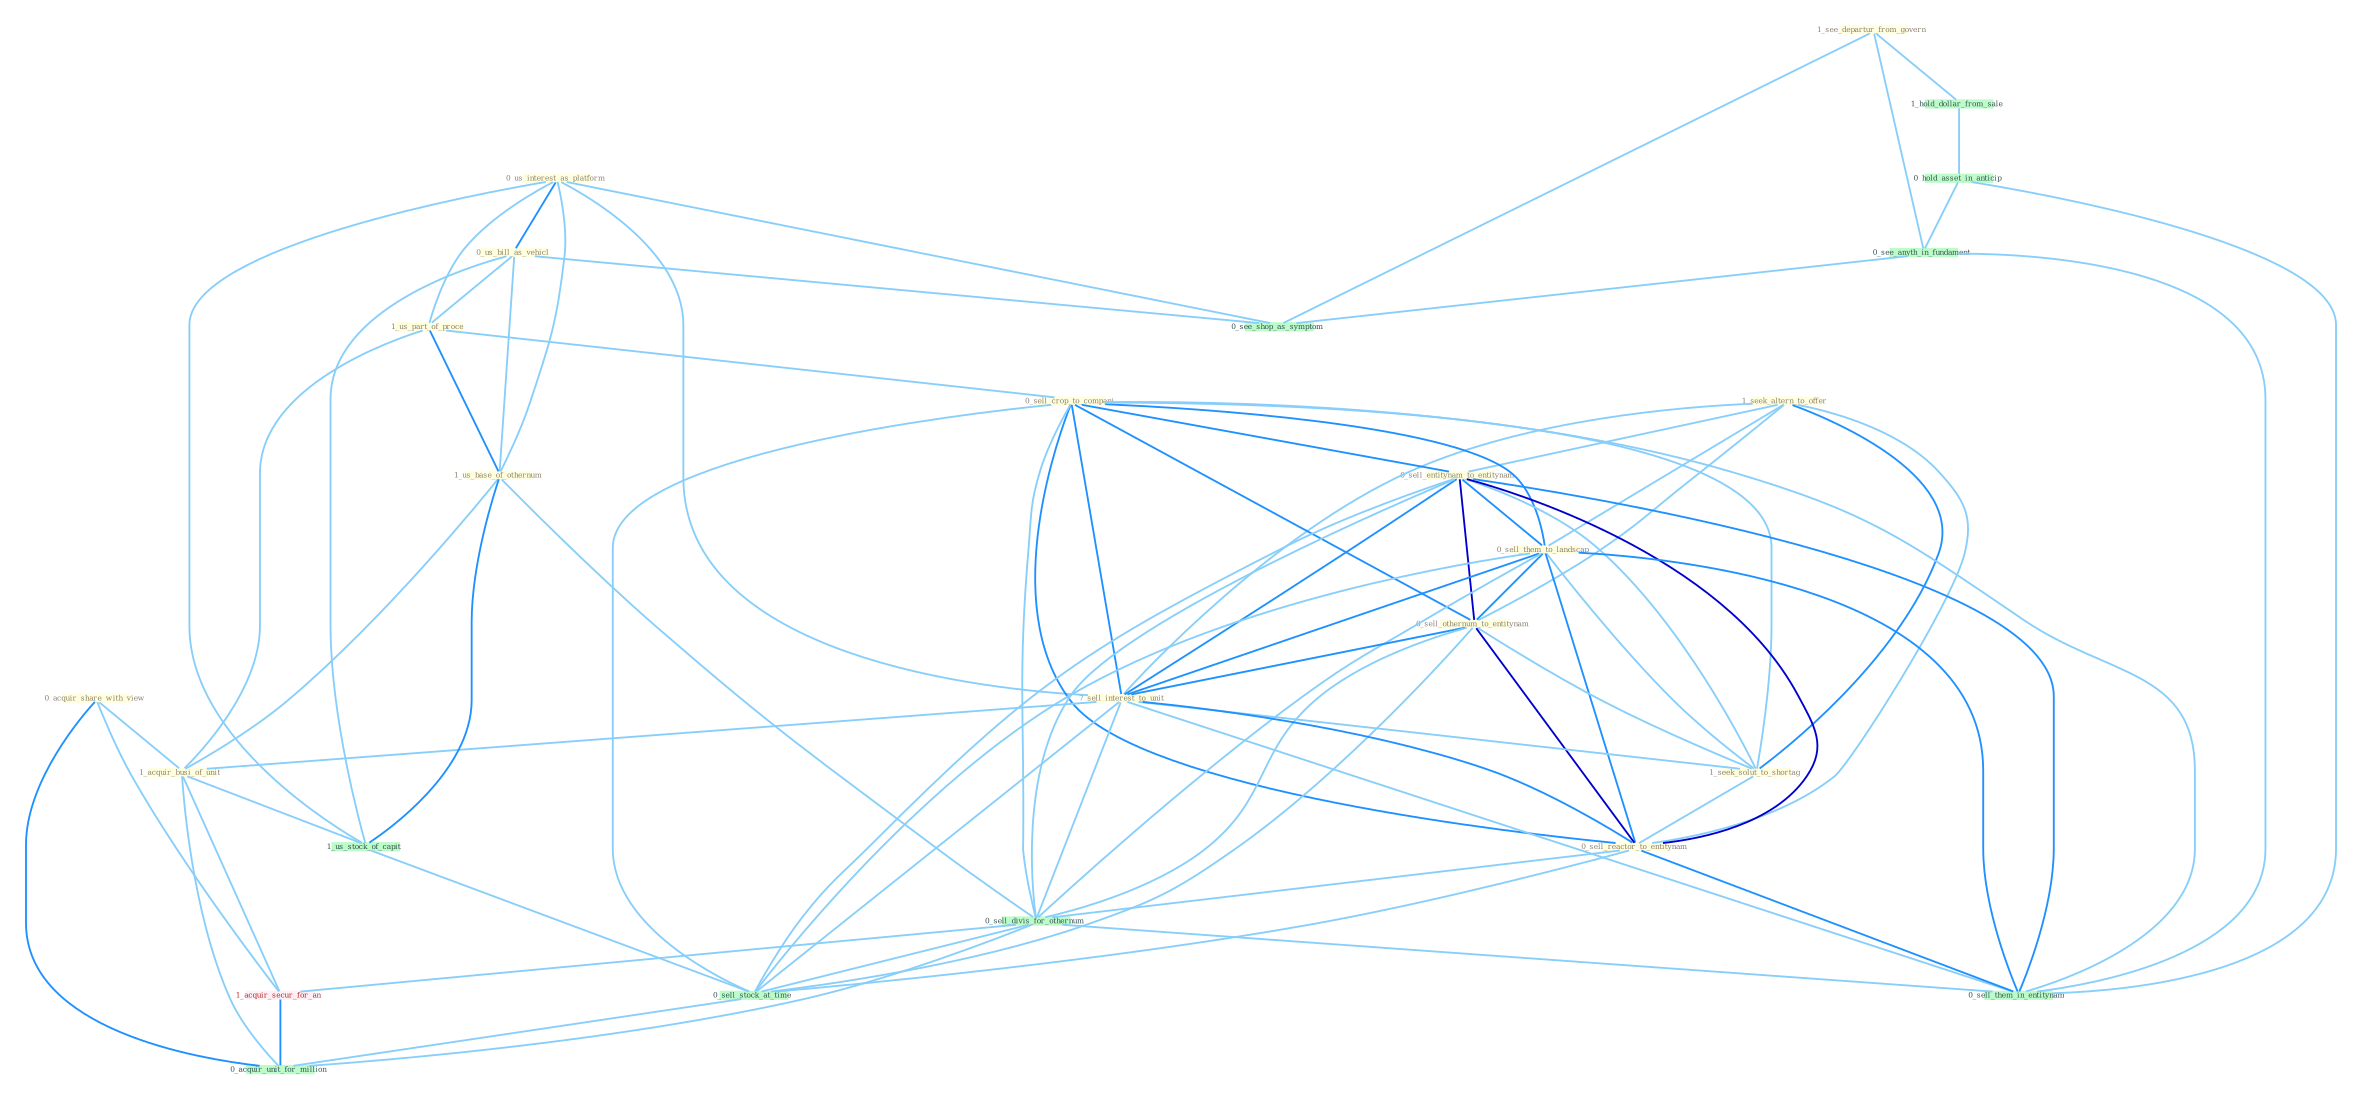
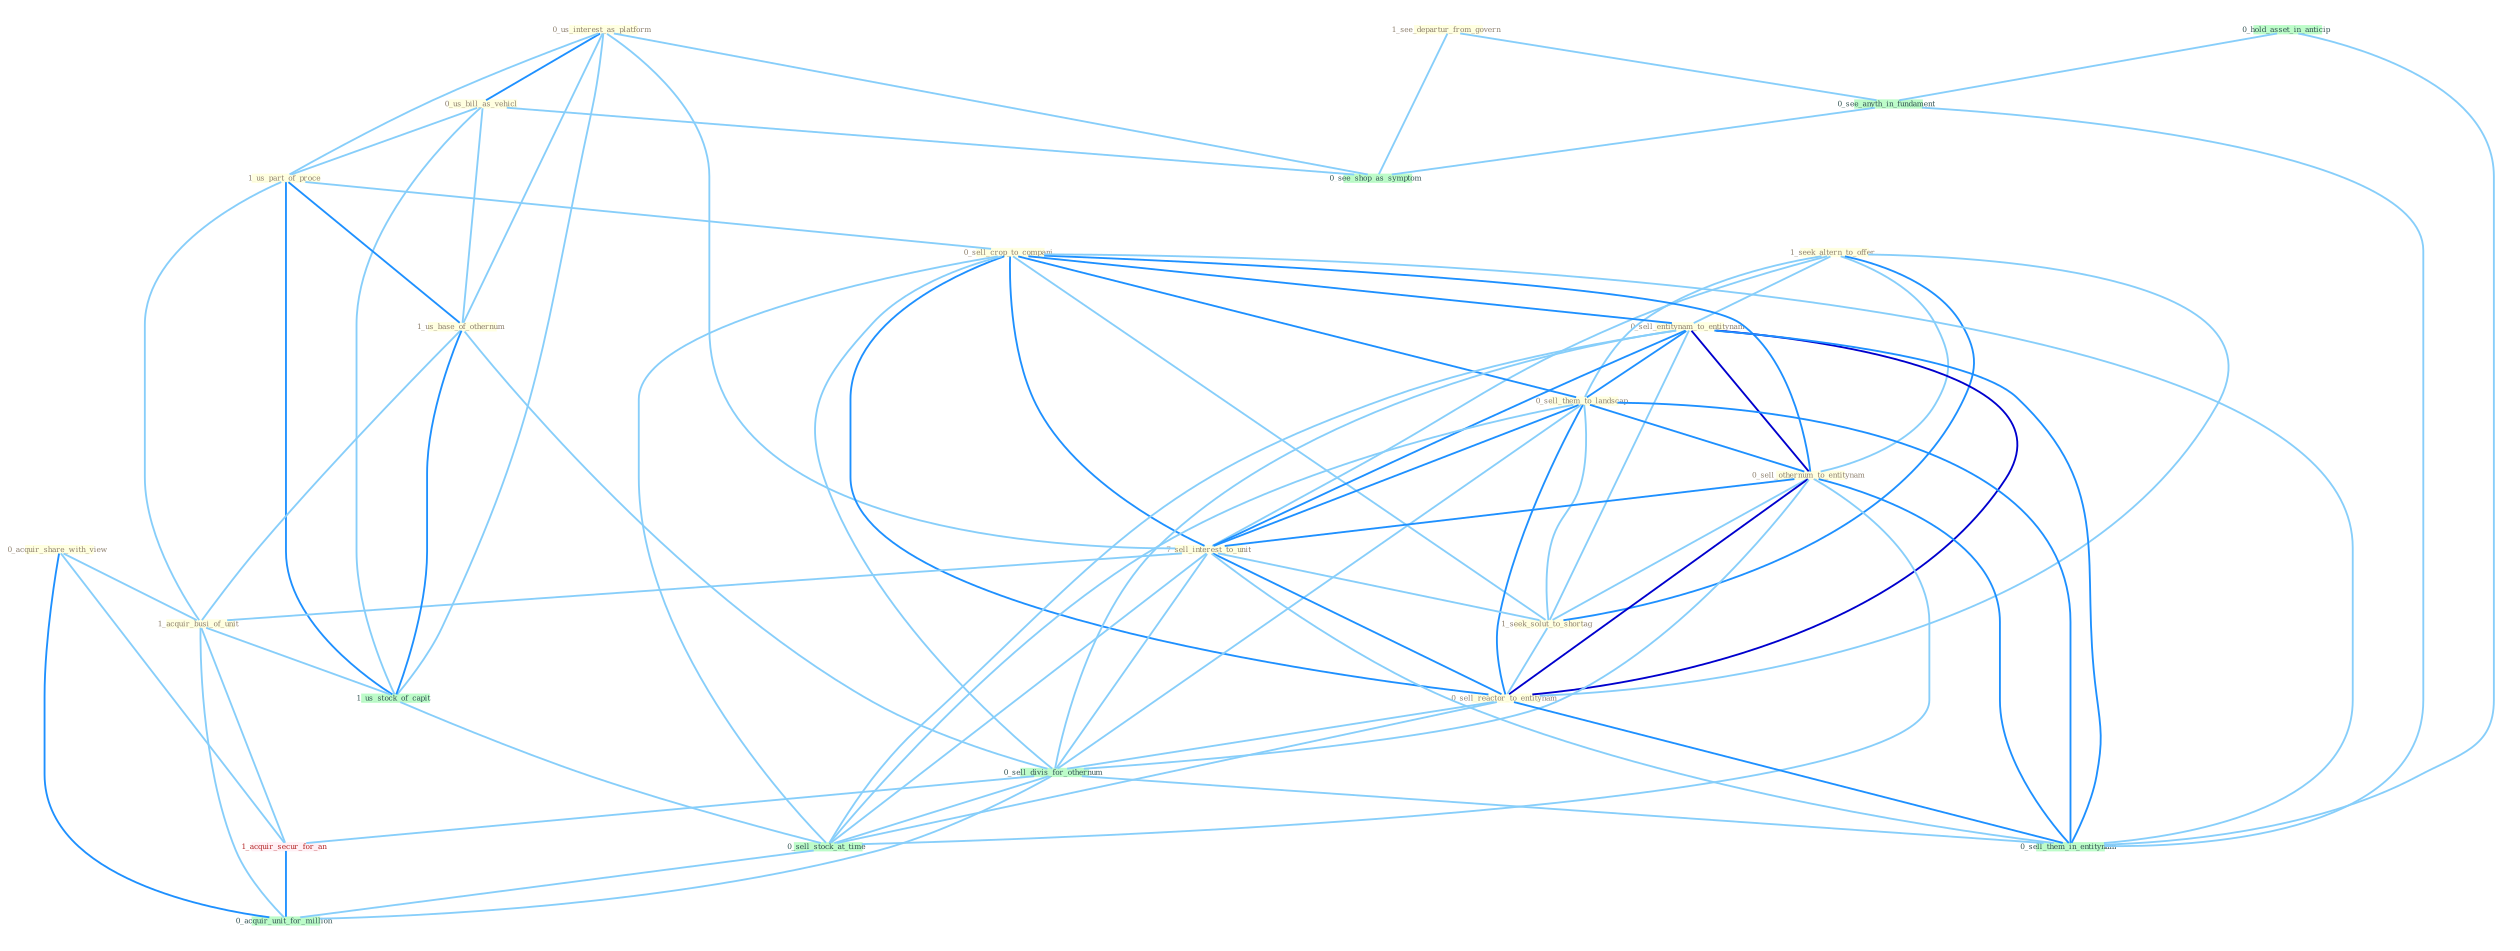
node "1_hold_dollar_from_sale": removed
edge "1_us_part_of_proce" -- "1_us_stock_of_capit": added
edge "0_sell_othernum_to_entitynam" -- "0_sell_them_in_entitynam": added
